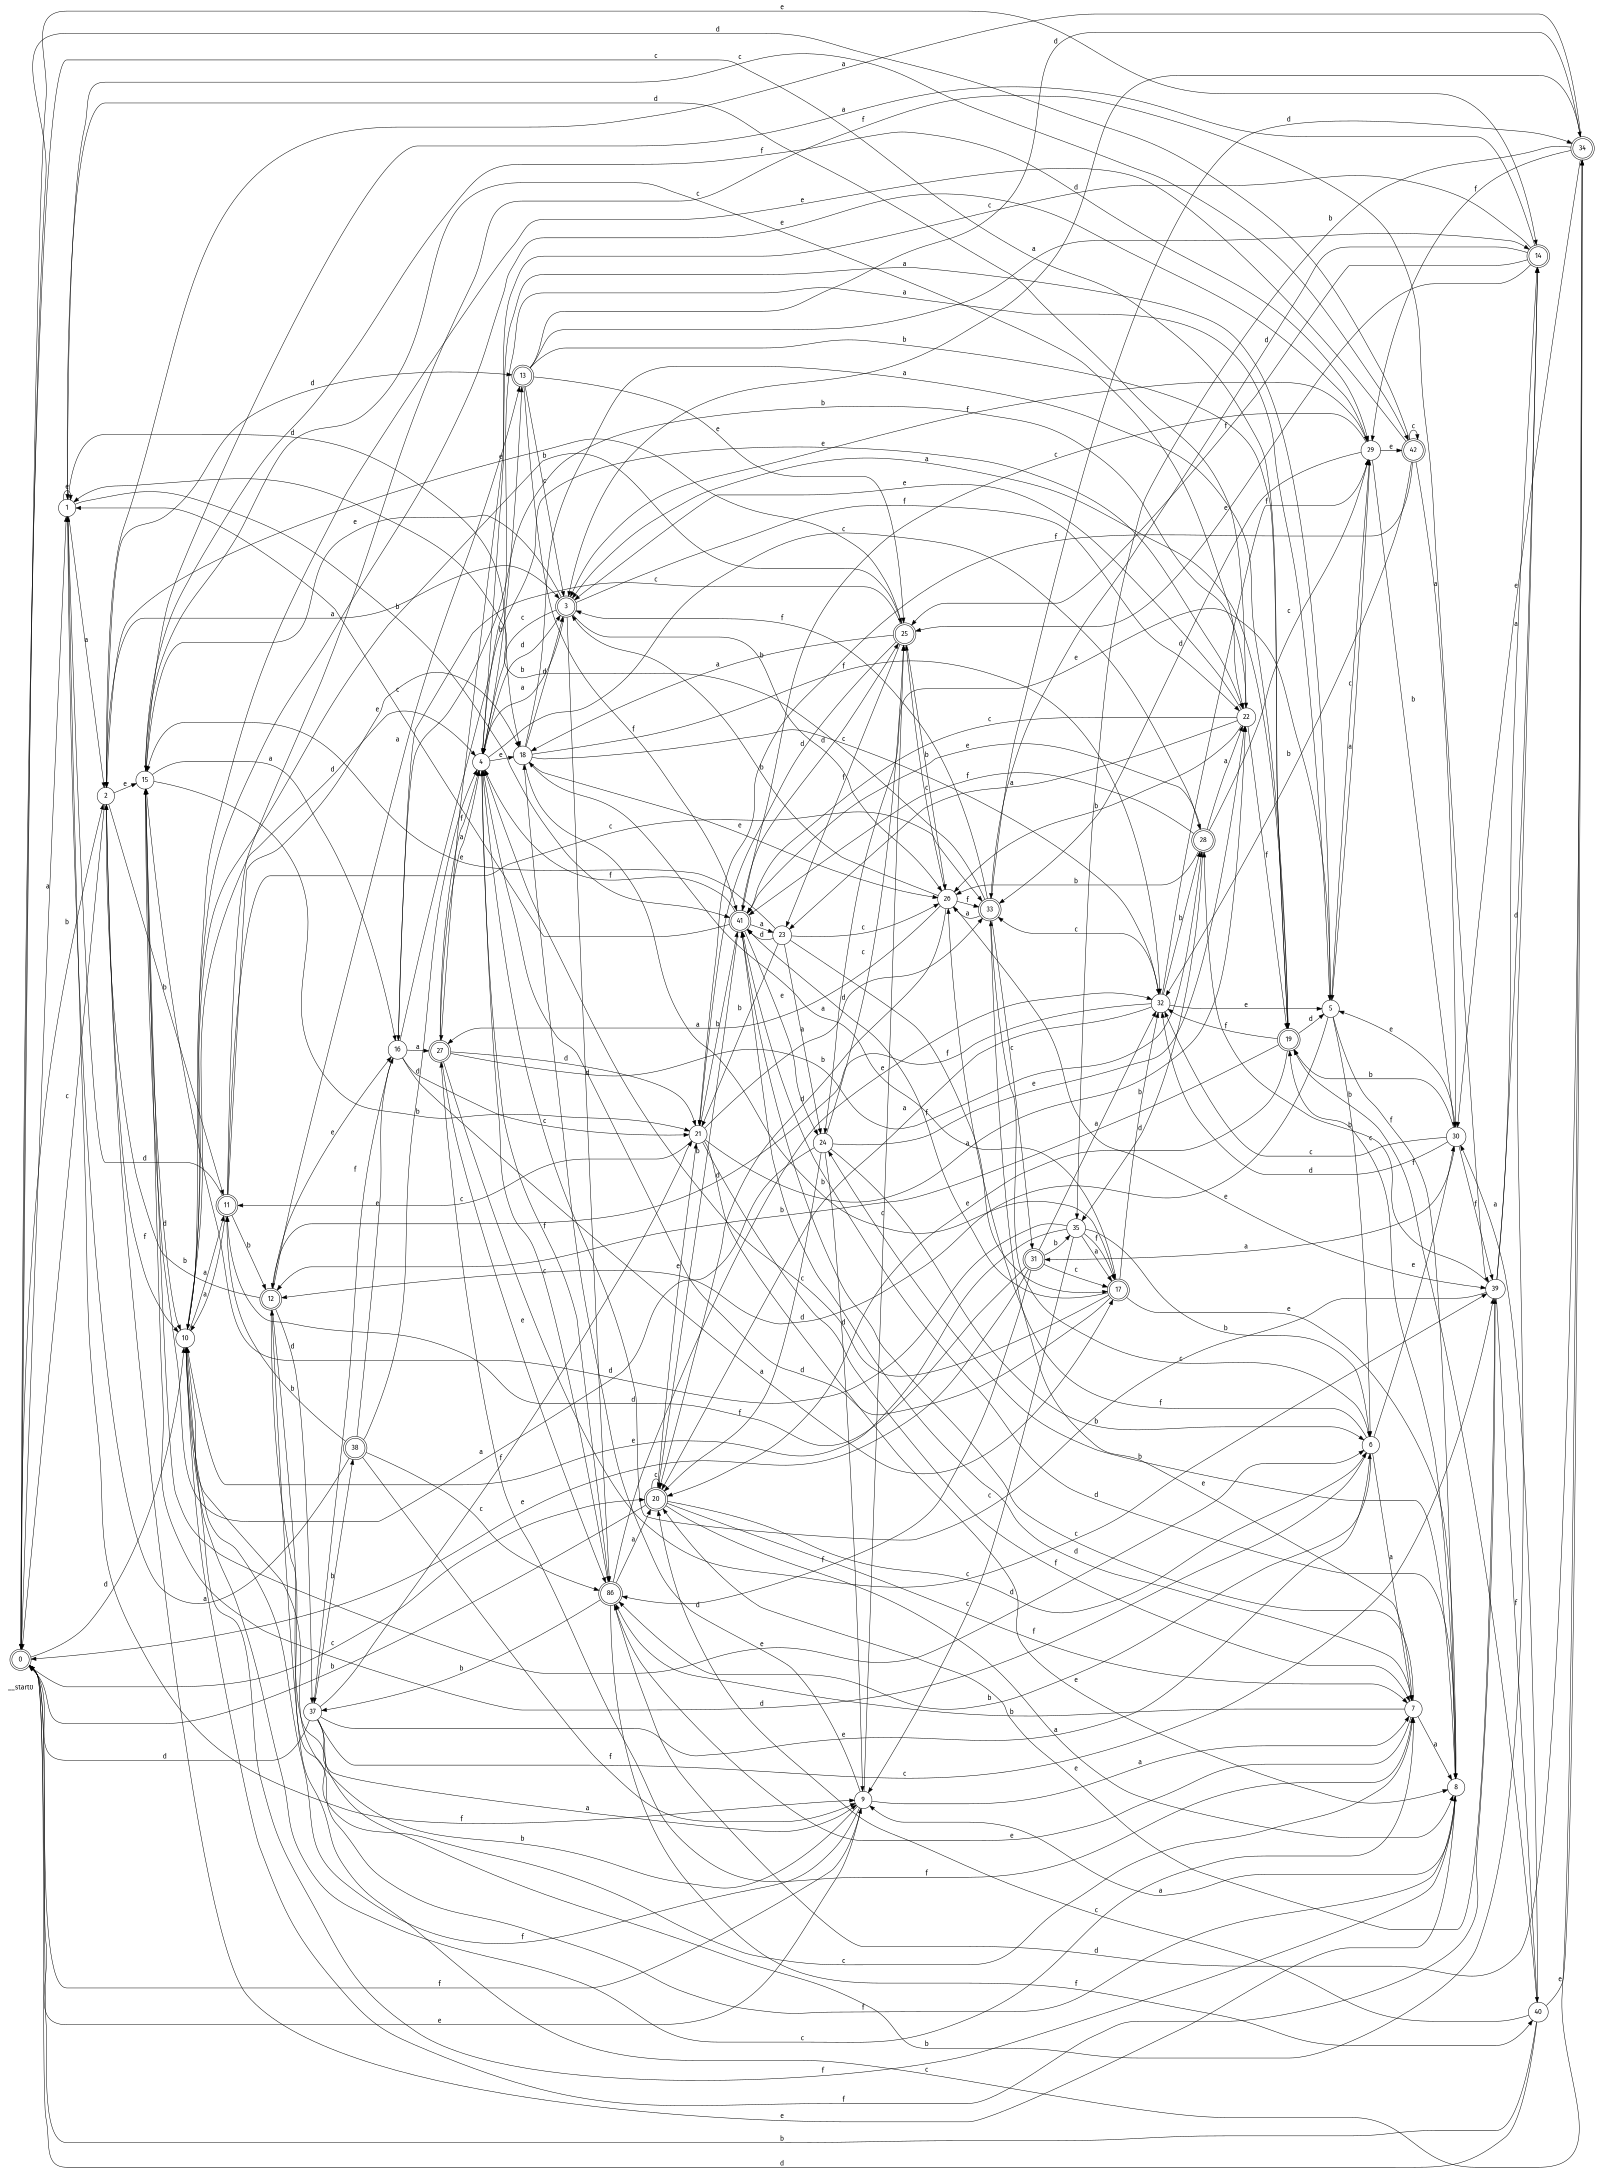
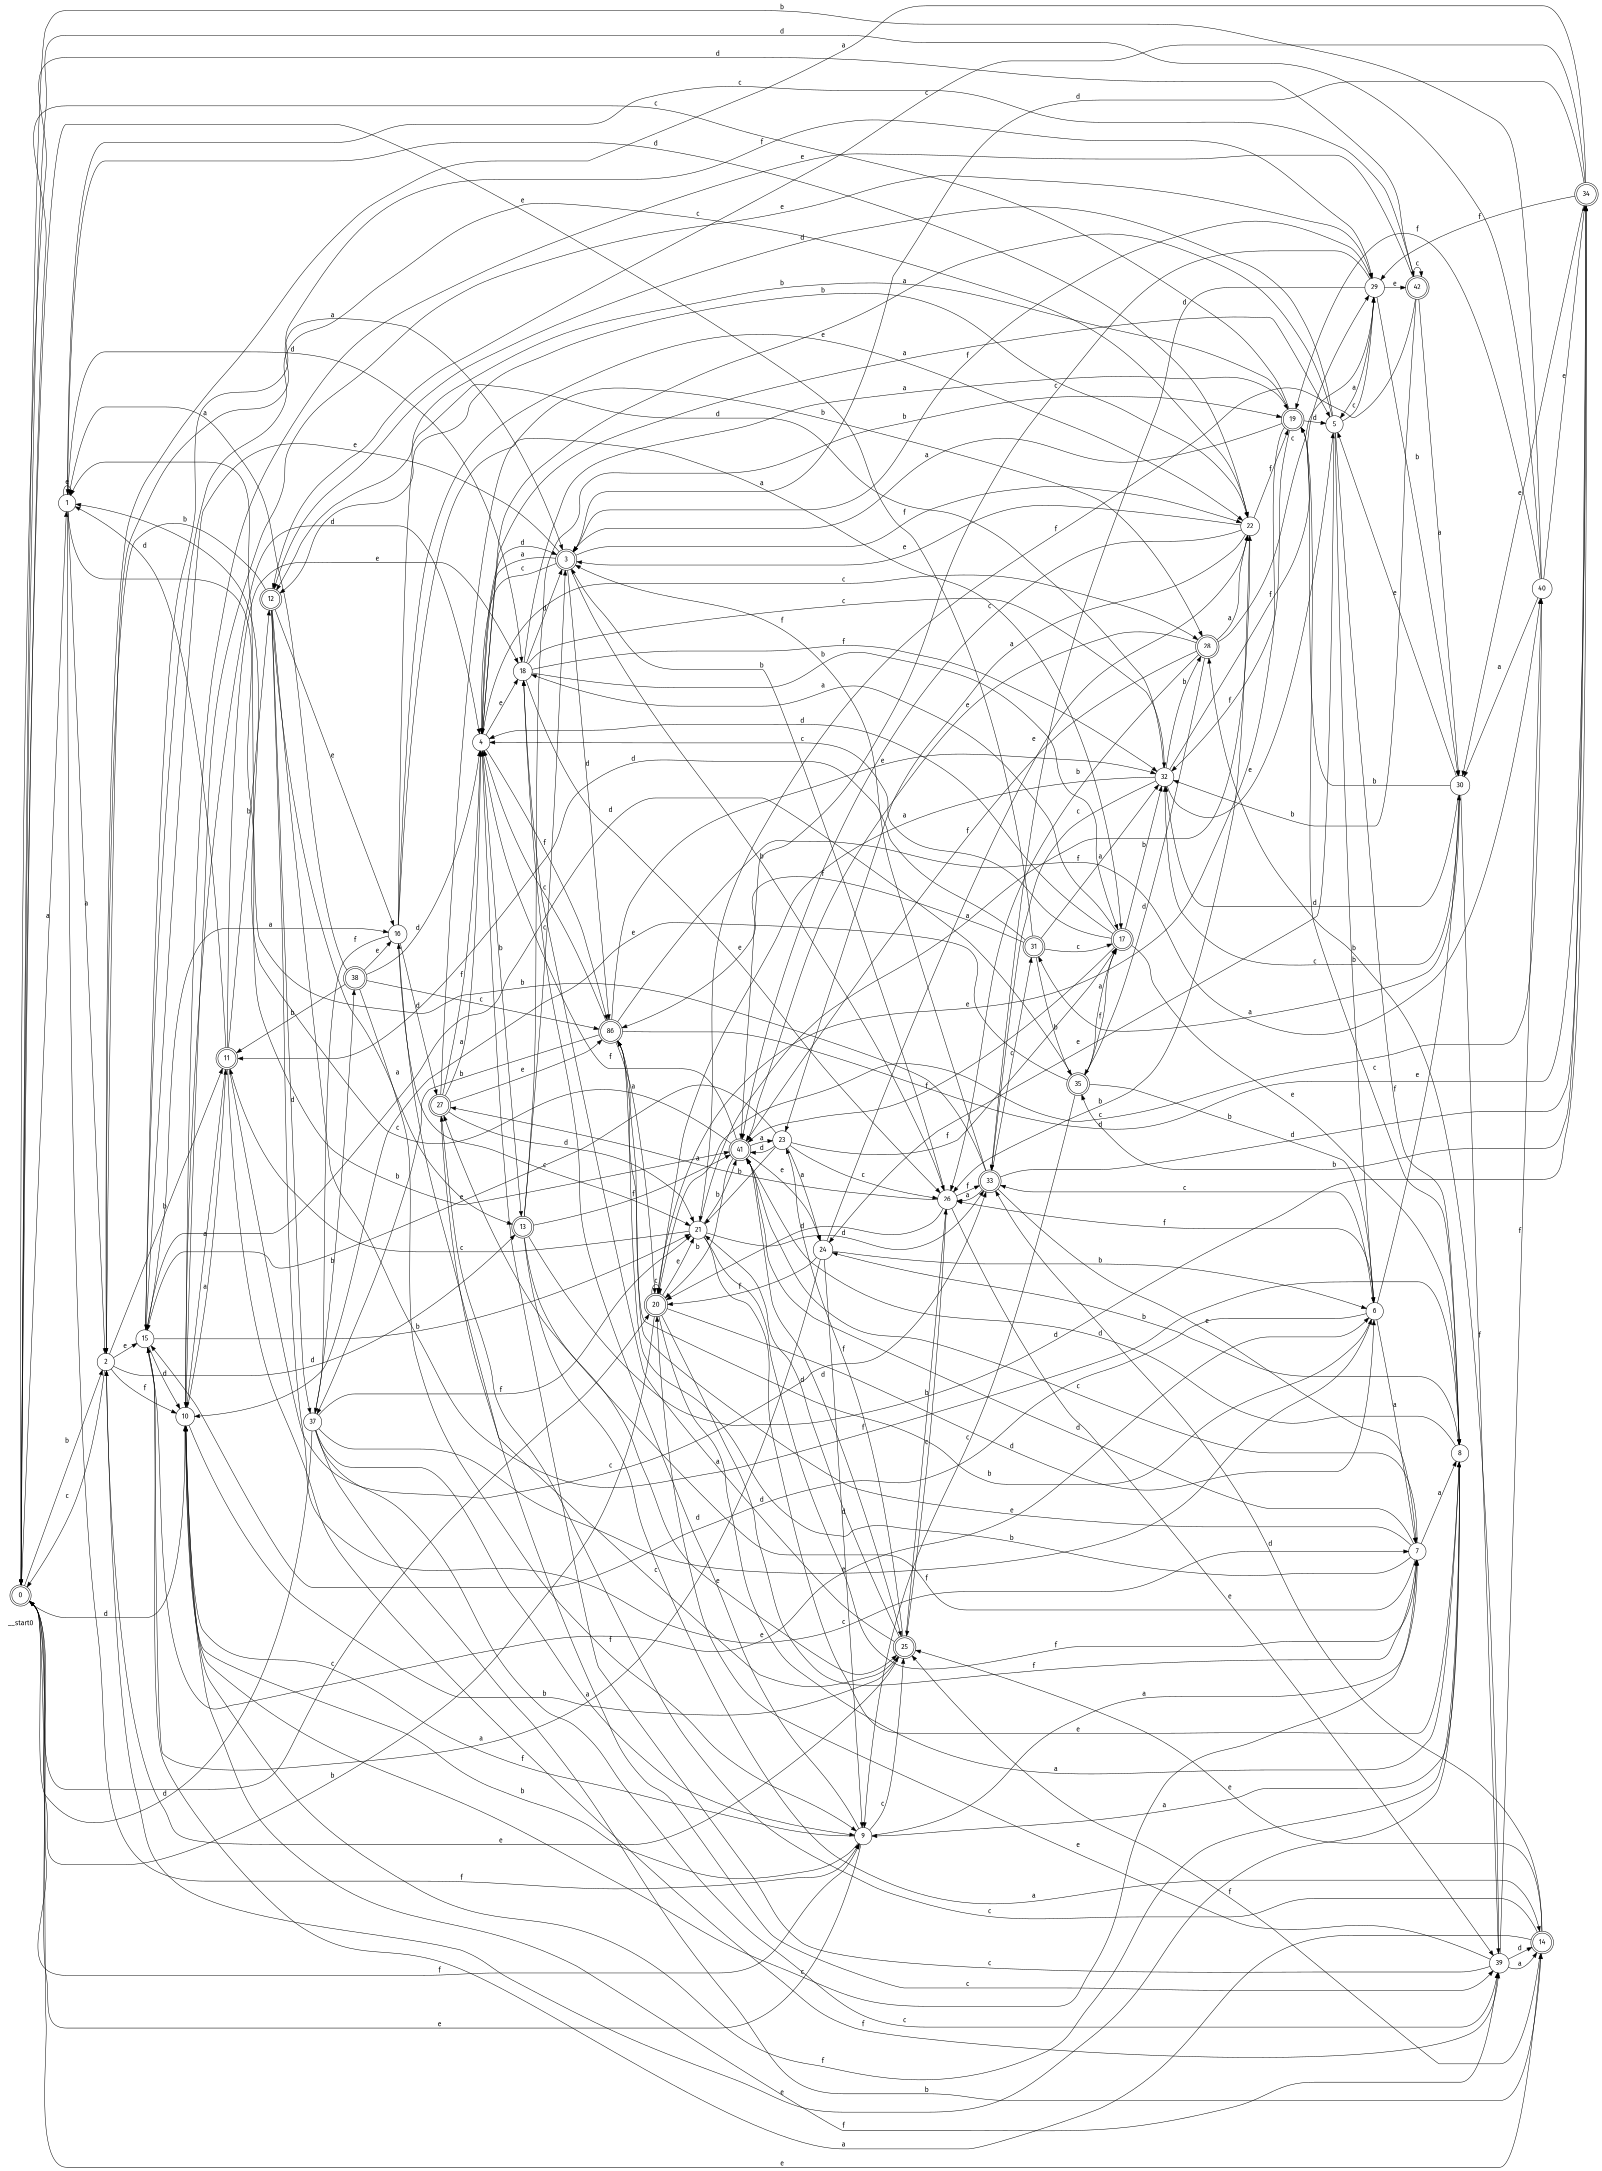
edge "24" -> "25": removed, label "c"
edge "16" -> "27": label "a" -> "d"
node "35": shape circle -> doublecircle
